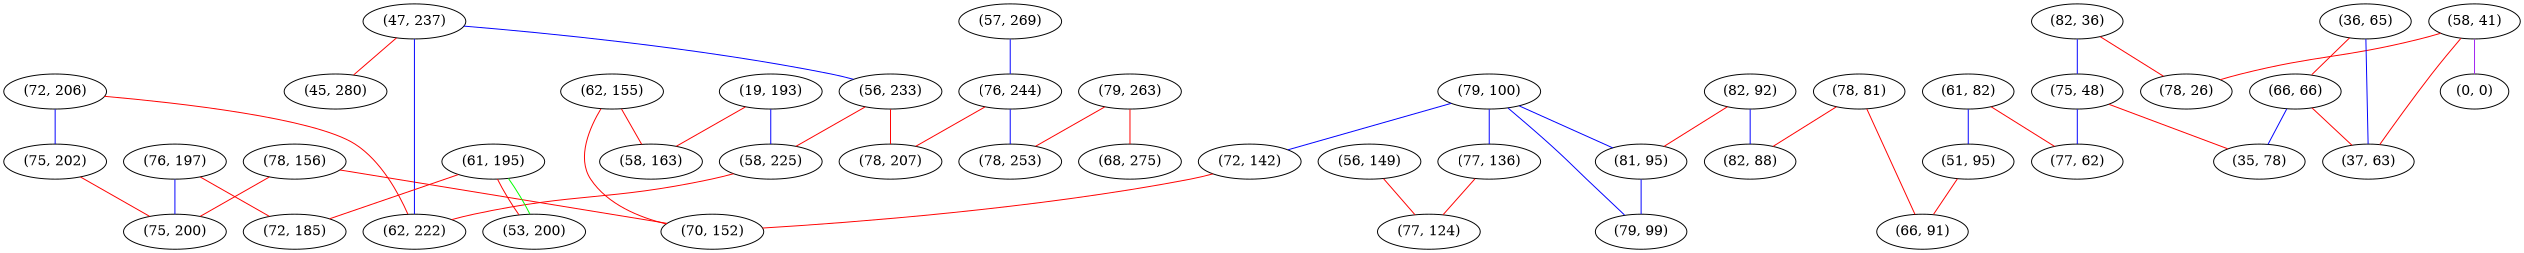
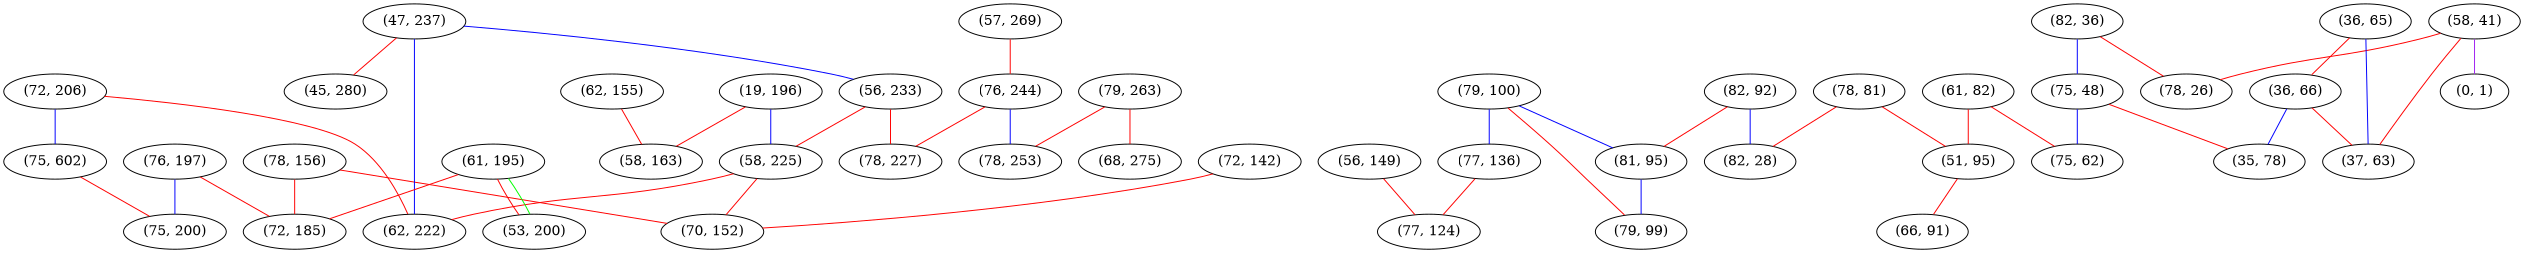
edge "(57, 269)" -- "(76, 244)": color blue -> red
node "(19, 193)": label "(19, 193)" -> "(19, 196)"
node "(66, 66)": label "(66, 66)" -> "(36, 66)"
node "(0, 0)": label "(0, 0)" -> "(0, 1)"
edge "(79, 100)" -- "(72, 142)": removed
edge "(61, 82)" -- "(51, 95)": color blue -> red
edge "(79, 100)" -- "(79, 99)": color blue -> red
node "(75, 202)": label "(75, 202)" -> "(75, 602)"
node "(78, 207)": label "(78, 207)" -> "(78, 227)"
node "(82, 88)": label "(82, 88)" -> "(82, 28)"
edge "(78, 81)" -- "(66, 91)": now "(78, 81)" -- "(51, 95)"
node "(77, 62)": label "(77, 62)" -> "(75, 62)"
edge "(62, 155)" -- "(70, 152)": now "(58, 225)" -- "(70, 152)"
edge "(78, 156)" -- "(75, 200)": now "(78, 156)" -- "(72, 185)"
